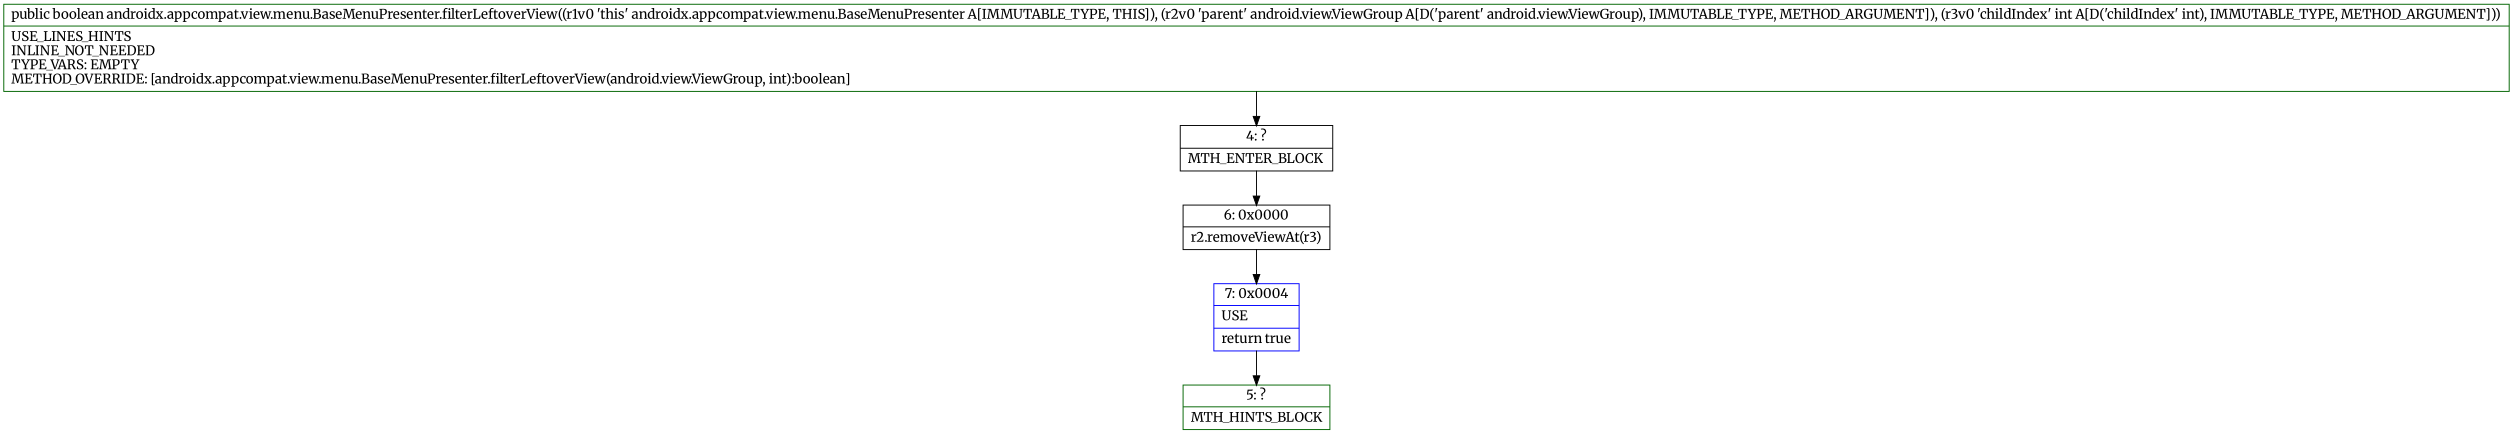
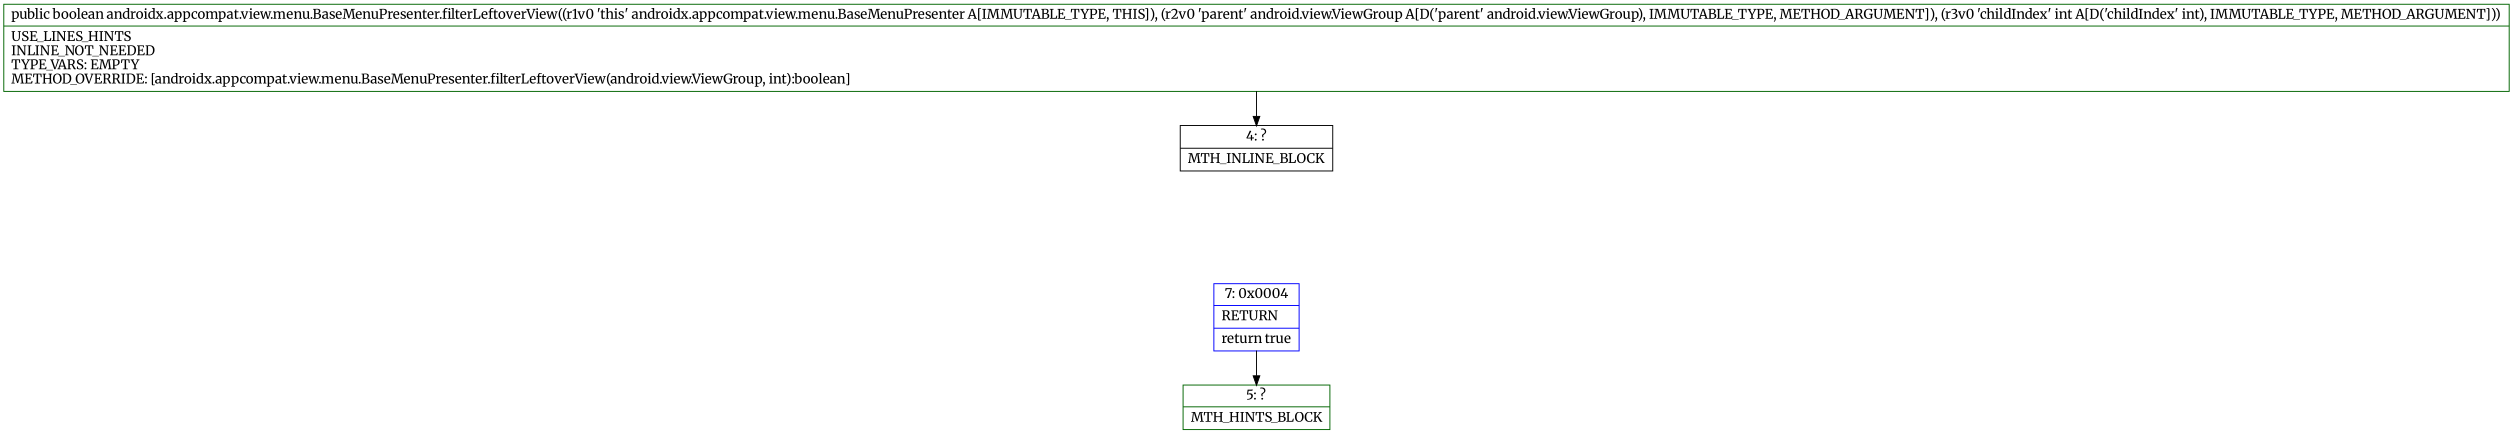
node "4: ?": text "MTH_ENTER_BLOCK" -> "MTH_INLINE_BLOCK"
node "6: 0x0000": removed
node "7: 0x0004": text "USE" -> "RETURN"
